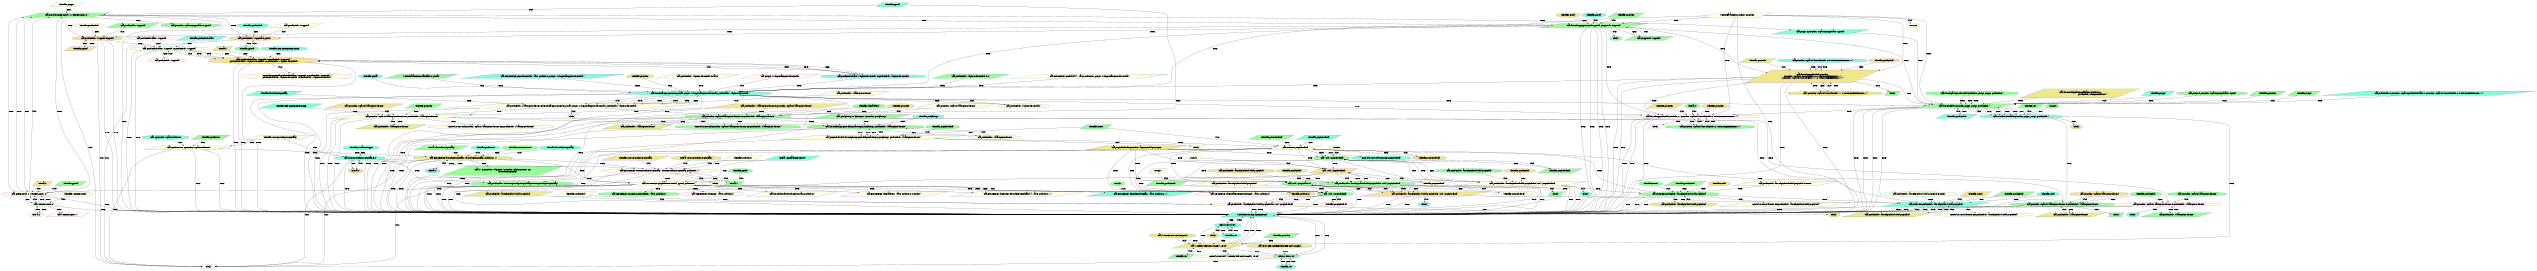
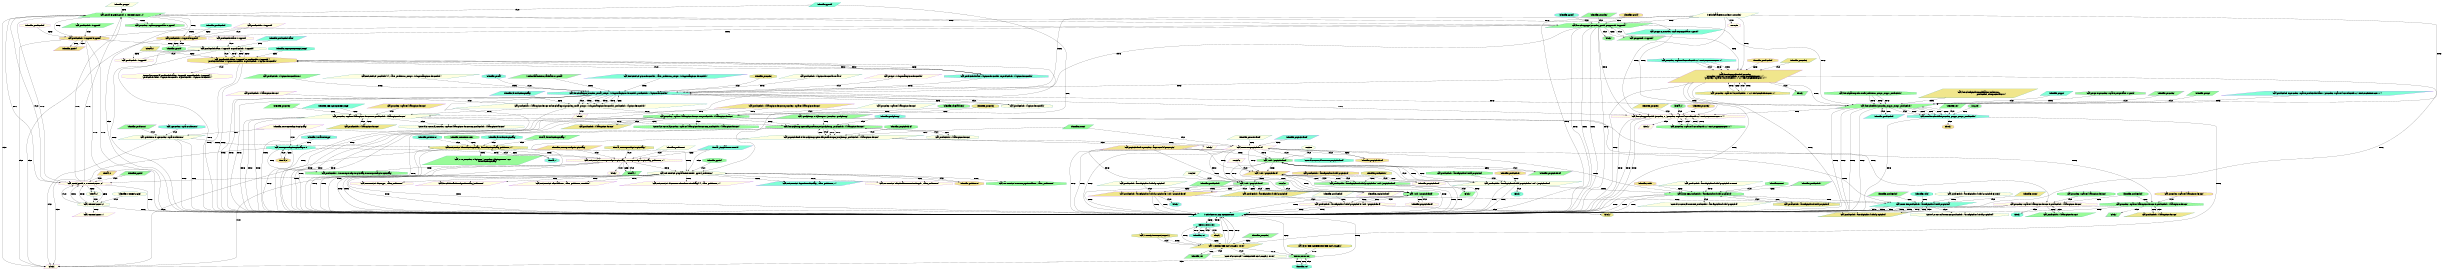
node "(Identifier,ps_mv_buf_ref)": fillcolor palegreen -> lightyellow
edge "(Call,MAX_PPS_CNT - 2)" -> "(Literal,2)": now "(Call,CLIP3(pps_id, 0, MAX_PPS_CNT - 2))" -> "(Literal,2)"
